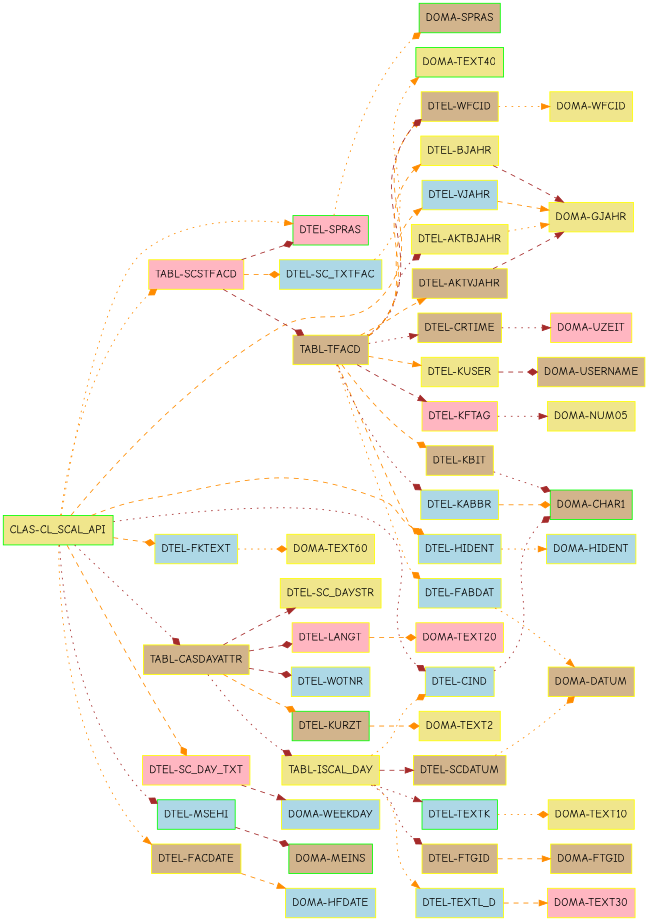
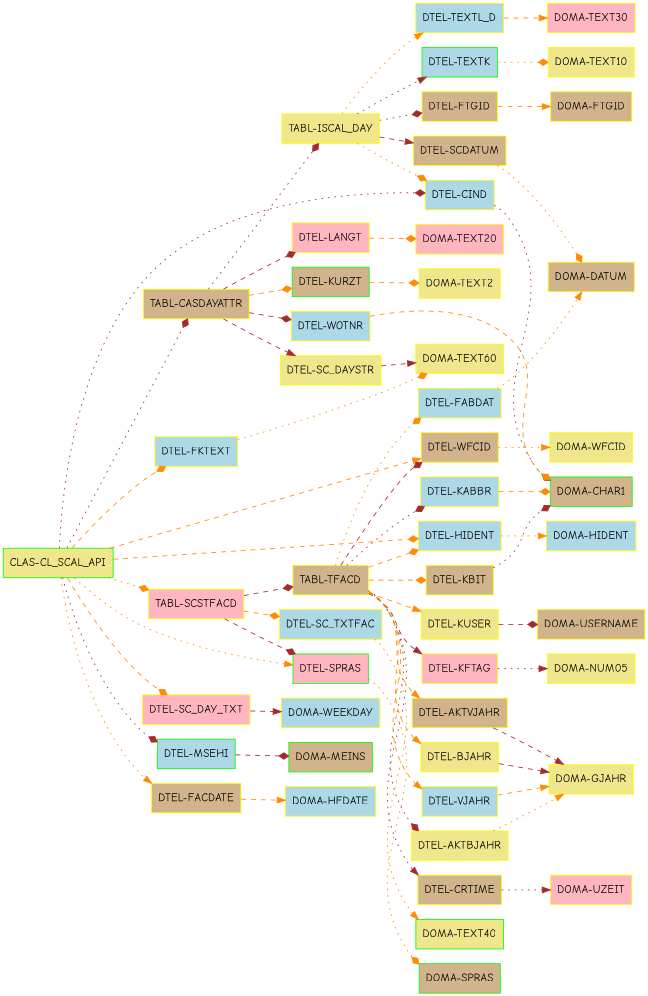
edge "DTEL-WOTNR" -> "DOMA-CHAR1": added
edge "DTEL-SC_DAYSTR" -> "DOMA-TEXT60": added
